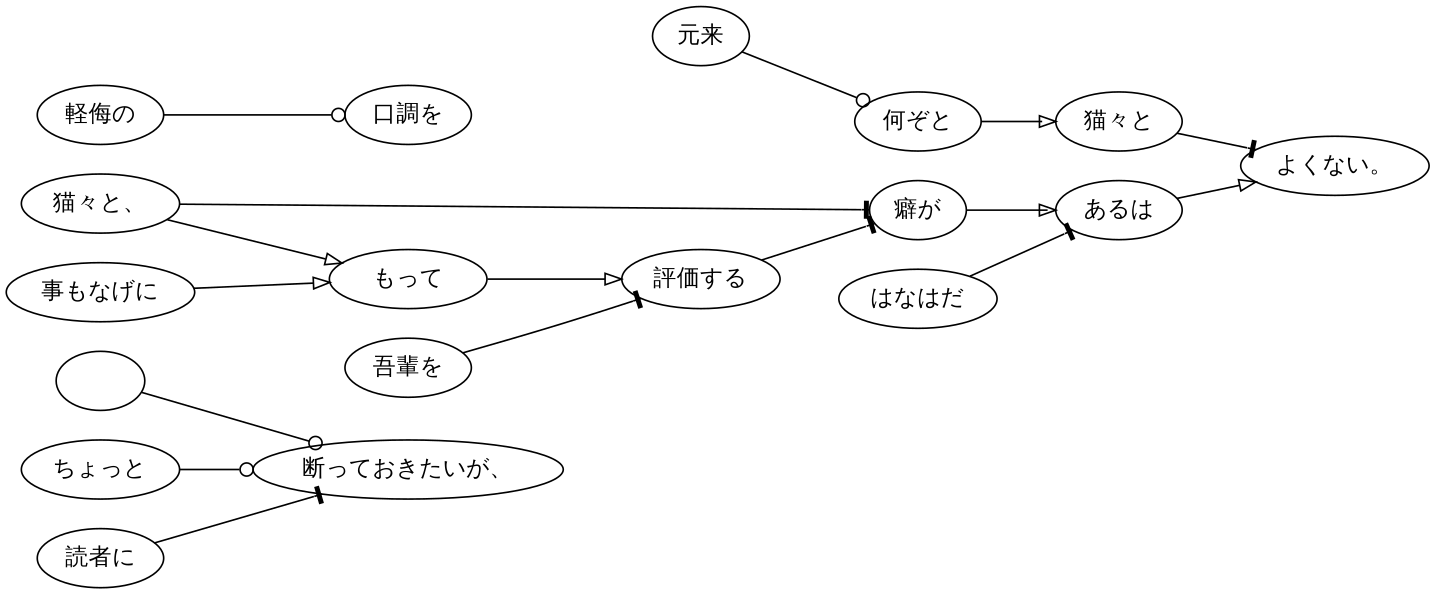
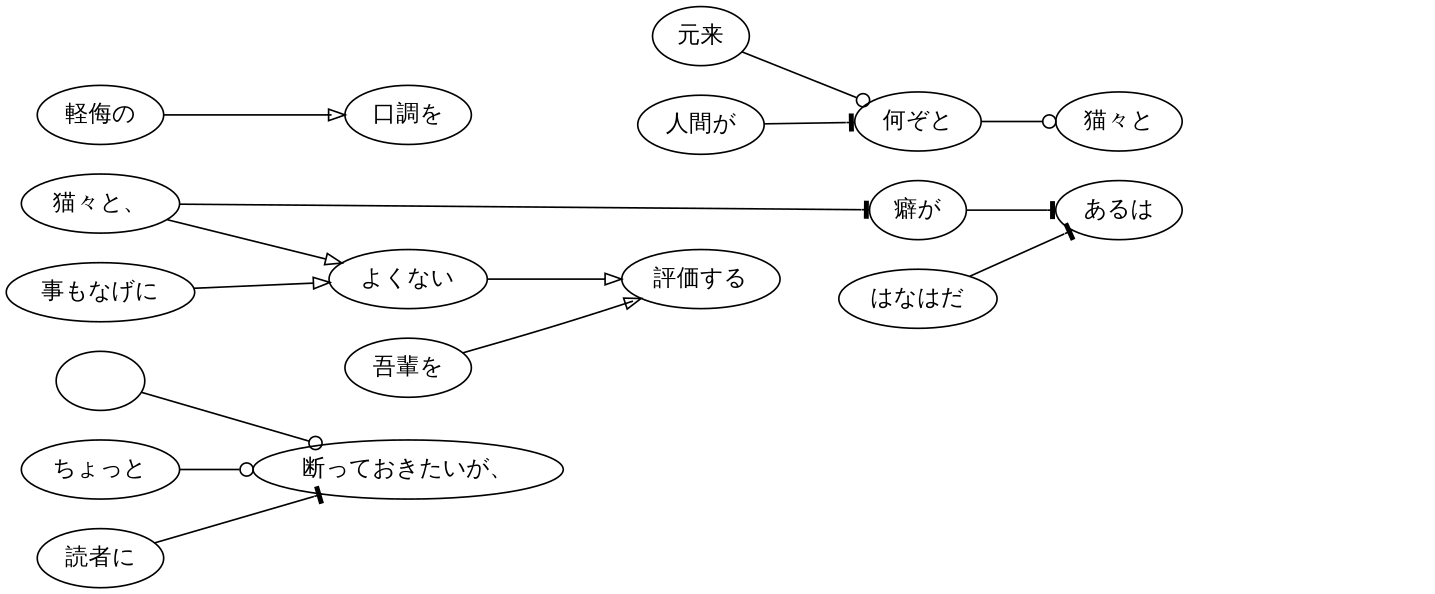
edge "軽侮の" -> "口調を": arrowhead odot -> onormal
edge "何ぞと" -> "猫々と": arrowhead onormal -> odot
node "人間が": added
node "よくない。": removed
edge "癖が" -> "あるは": arrowhead onormal -> tee
edge "評価する" -> "癖が": removed
node "もって": label "もって" -> "よくない"
edge "吾輩を" -> "評価する": arrowhead tee -> onormal
